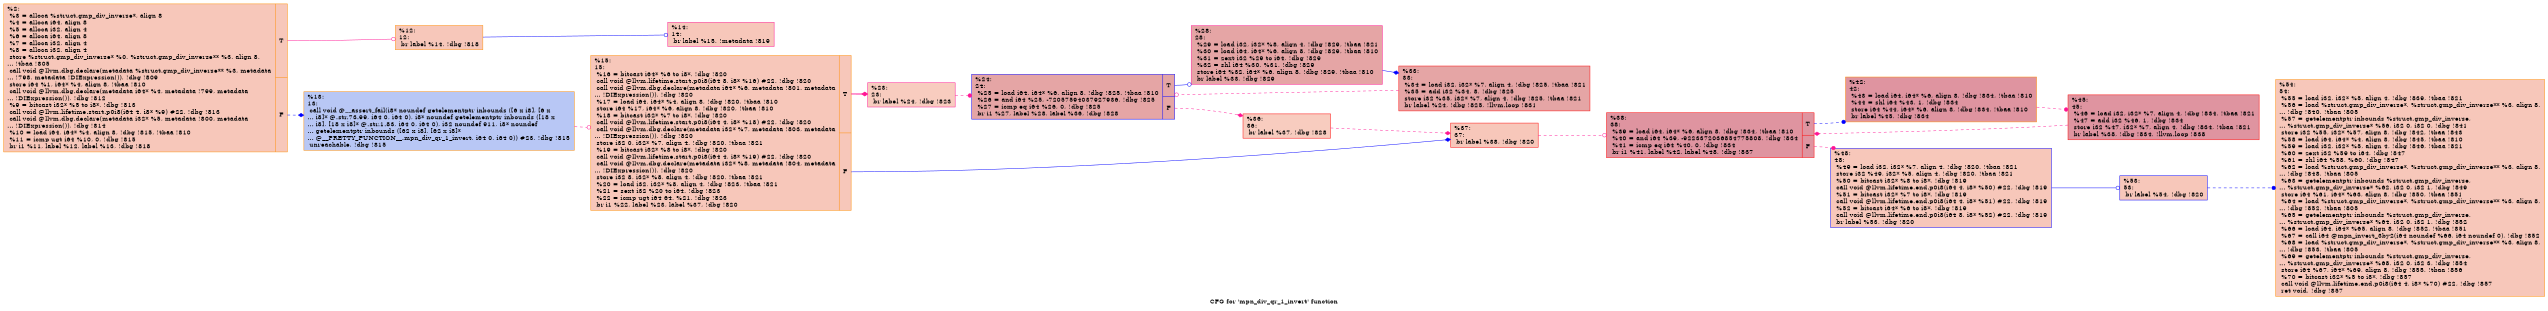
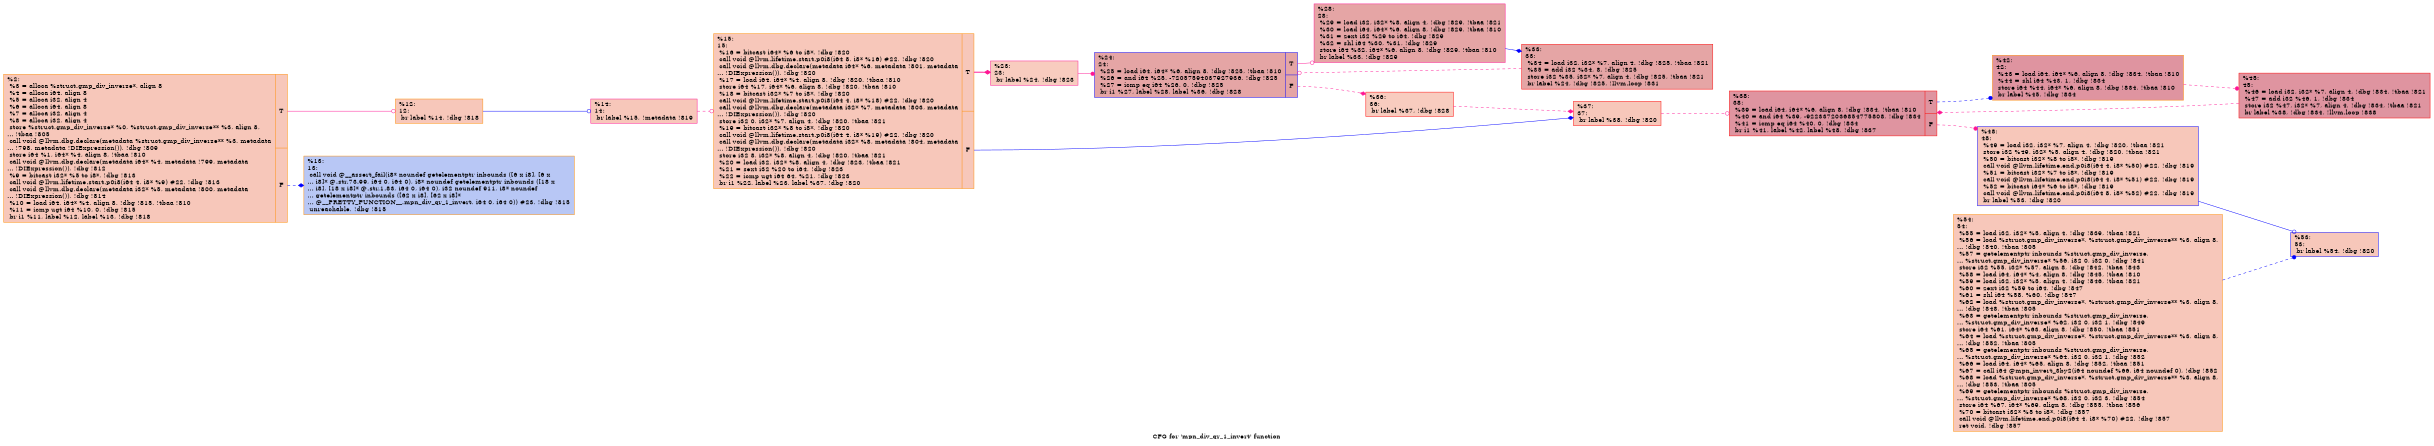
edge "%24:" -> "%28:": color blue -> deeppink
edge "%23:" -> "%24:": style dashed -> solid
edge "%13:" -> "%15:": now "%14:" -> "%15:"
edge "%53:" -> "%54:": reversed
